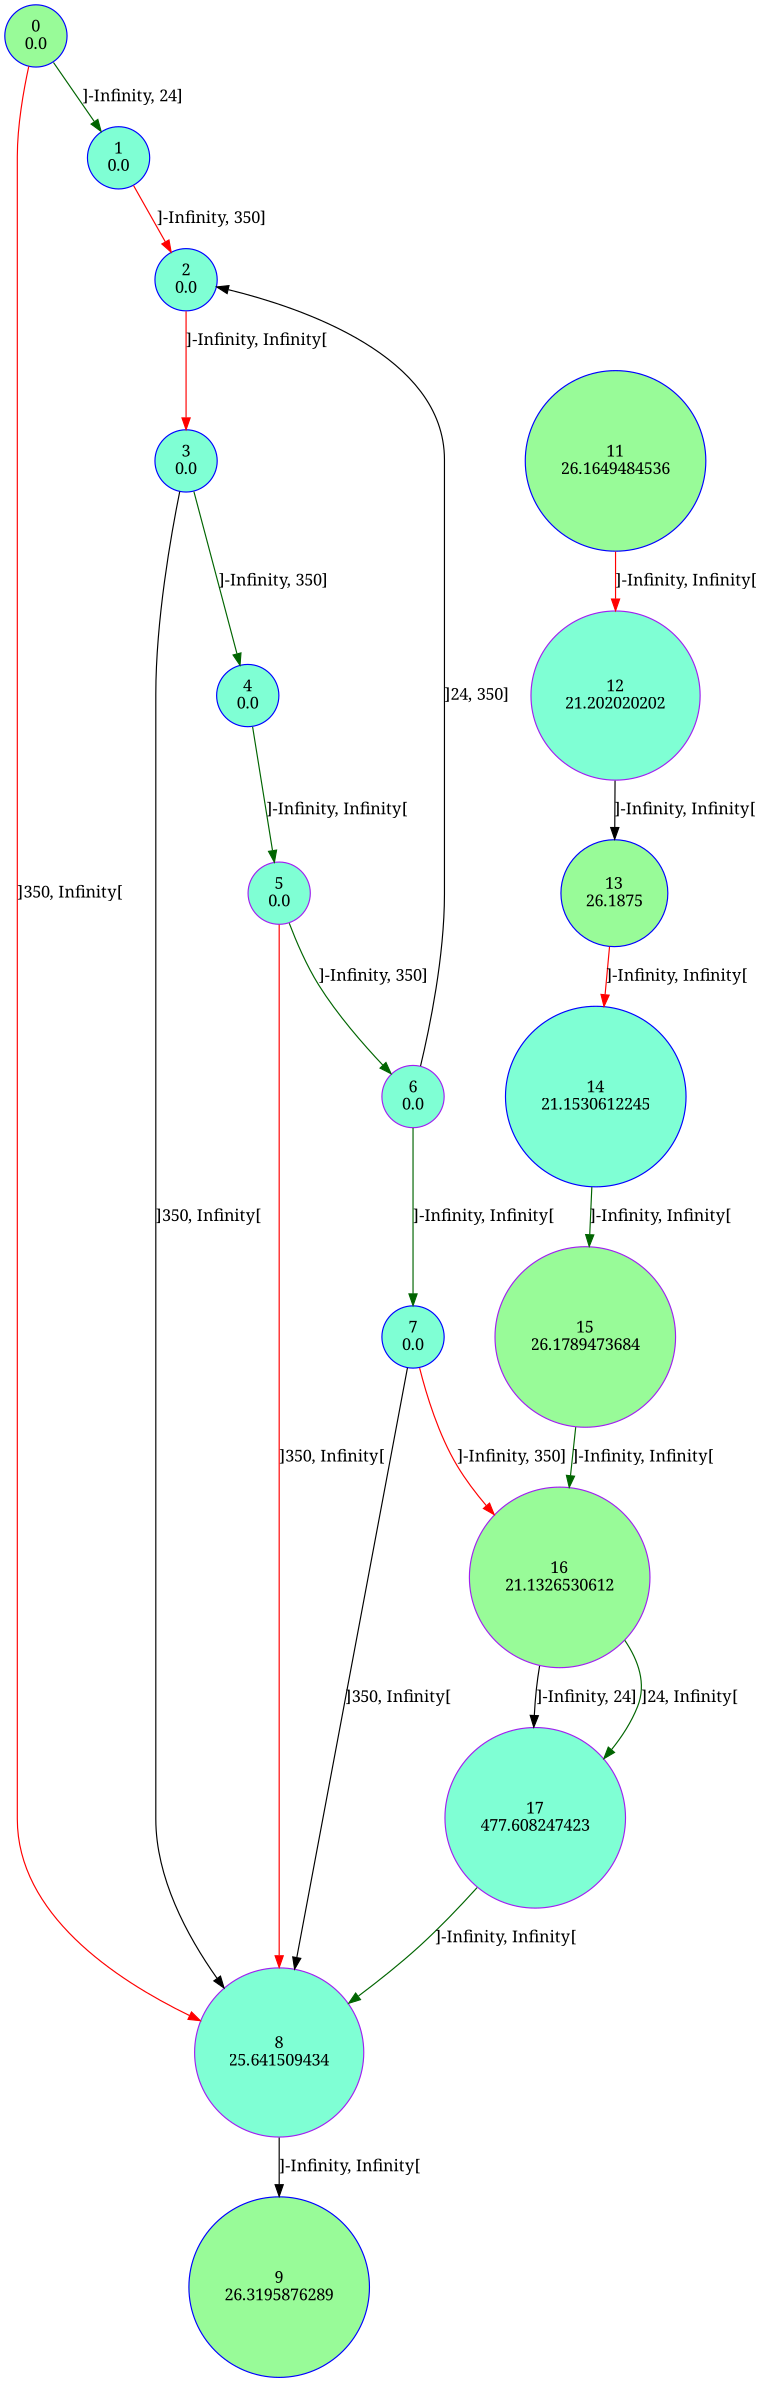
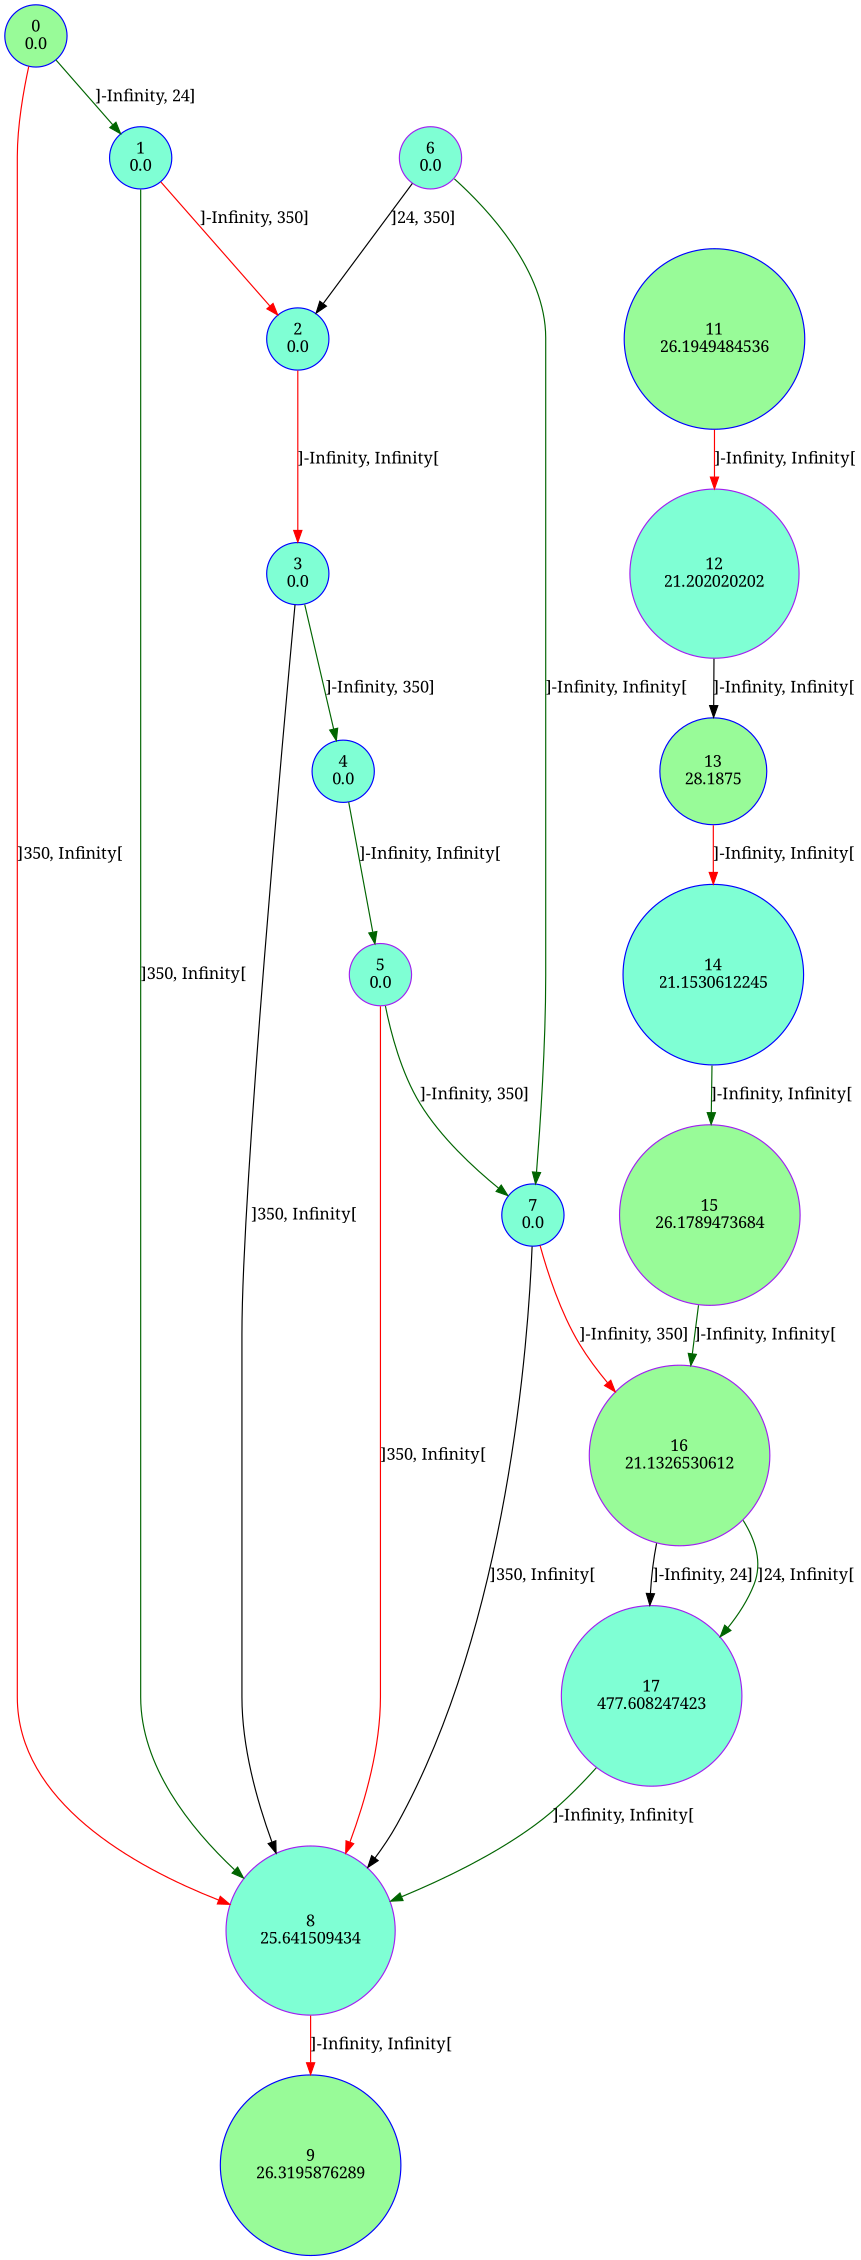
node "11 26.1649484536": label "11 26.1649484536" -> "11 26.1949484536"
node "13 26.1875": label "13 26.1875" -> "13 28.1875"
edge "5 0.0" -> "6 0.0": now "5 0.0" -> "7 0.0"
edge "1 0.0" -> "8 25.641509434": added, label "]350, Infinity["
edge "8 25.641509434" -> "9 26.3195876289": color black -> red
